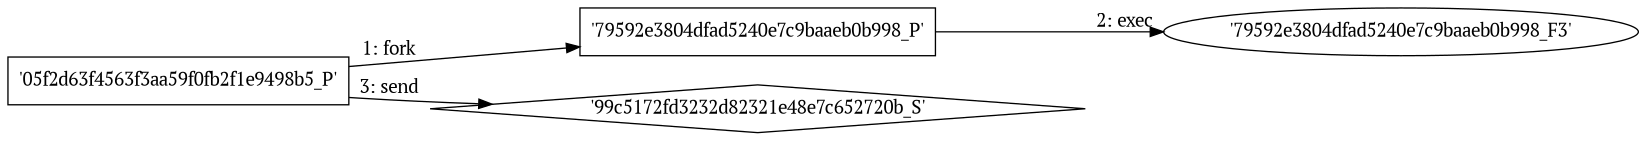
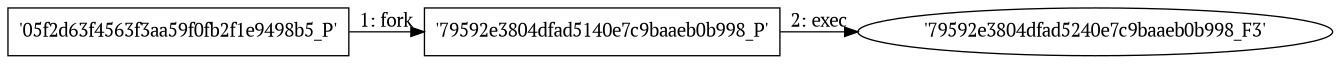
node "'79592e3804dfad5240e7c9baaeb0b998_P'": label "'79592e3804dfad5240e7c9baaeb0b998_P'" -> "'79592e3804dfad5140e7c9baaeb0b998_P'"
node "'99c5172fd3232d82321e48e7c652720b_S'": removed
